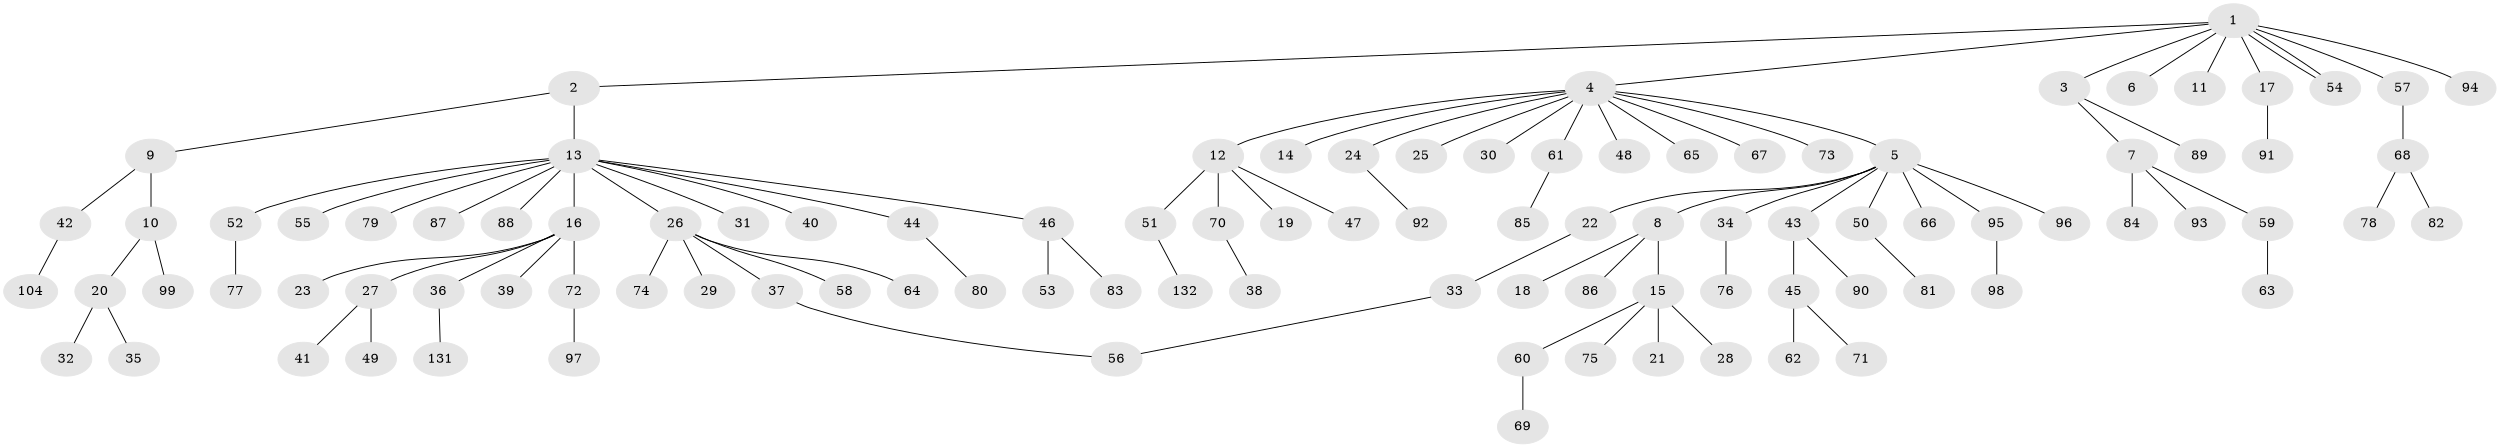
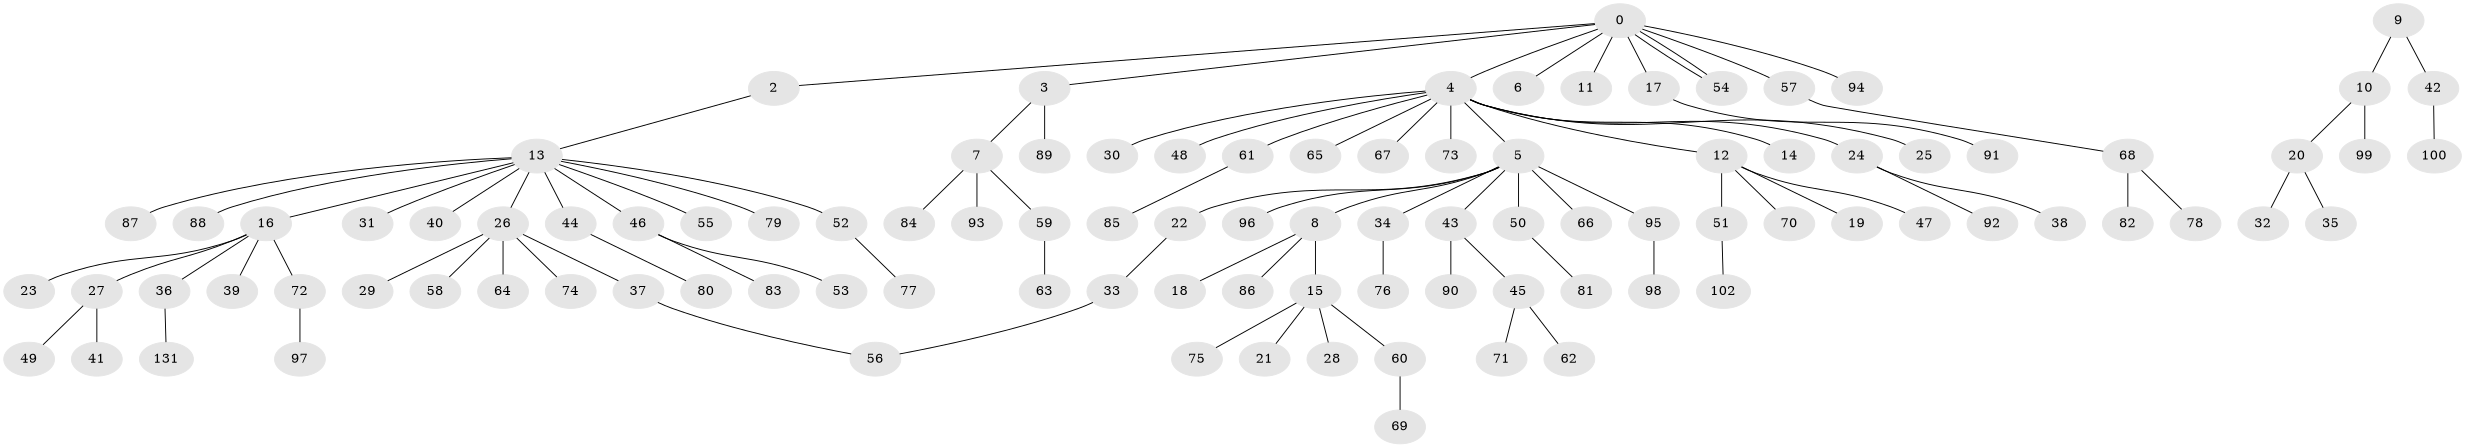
node "1": label "1" -> "0"
edge "2" -- "9": removed
edge "70" -- "38": now "24" -- "38"
node "104": label "104" -> "100"
node "132": label "132" -> "102"
